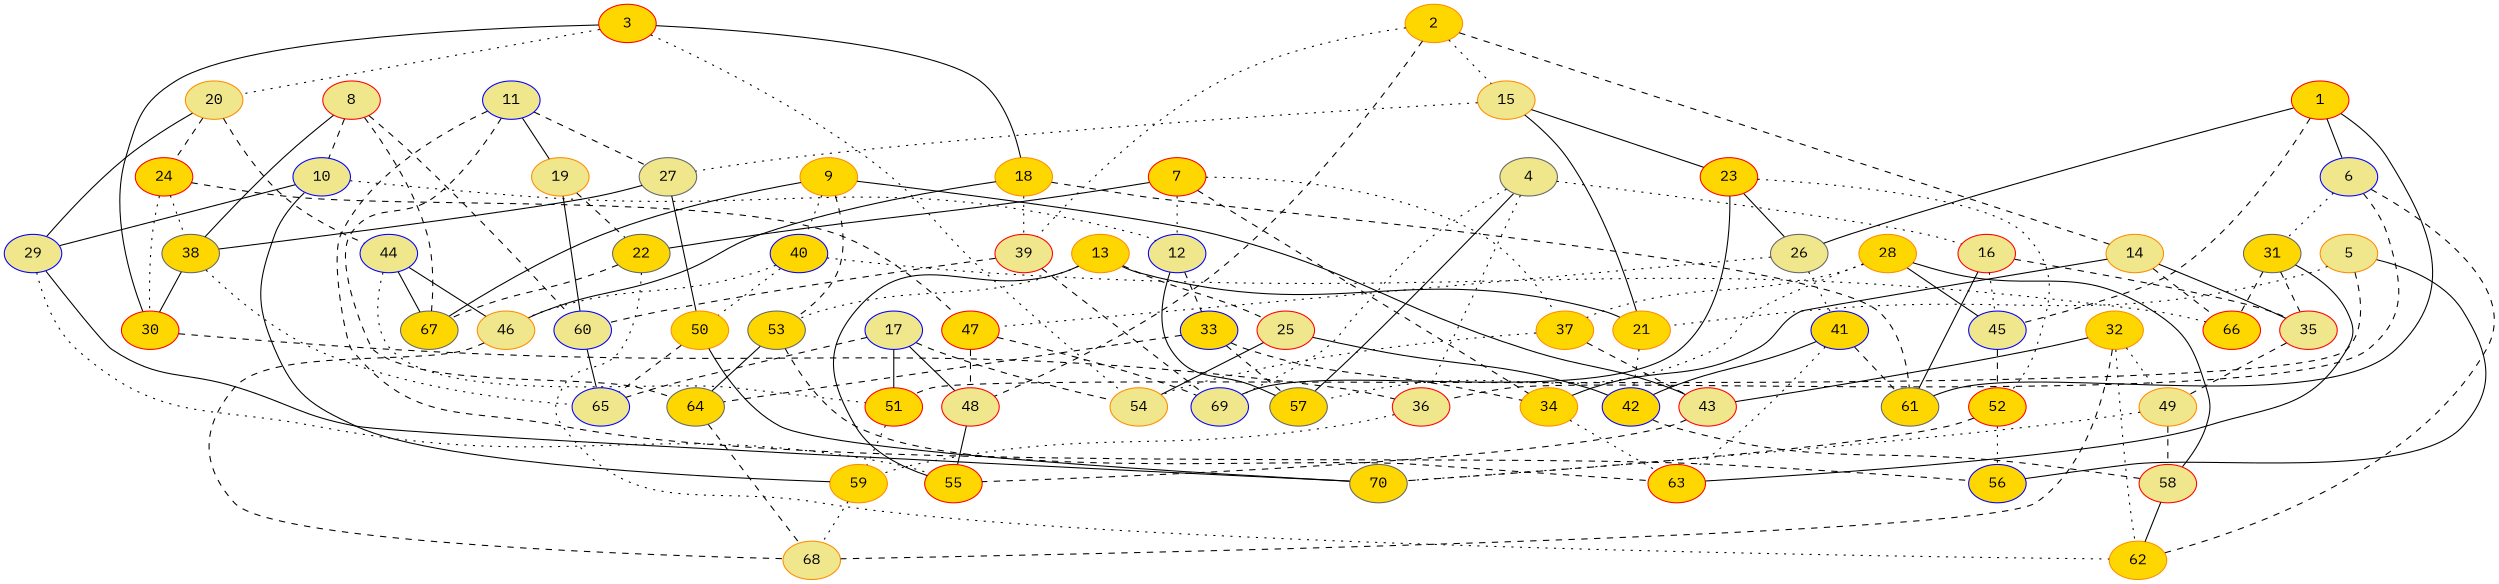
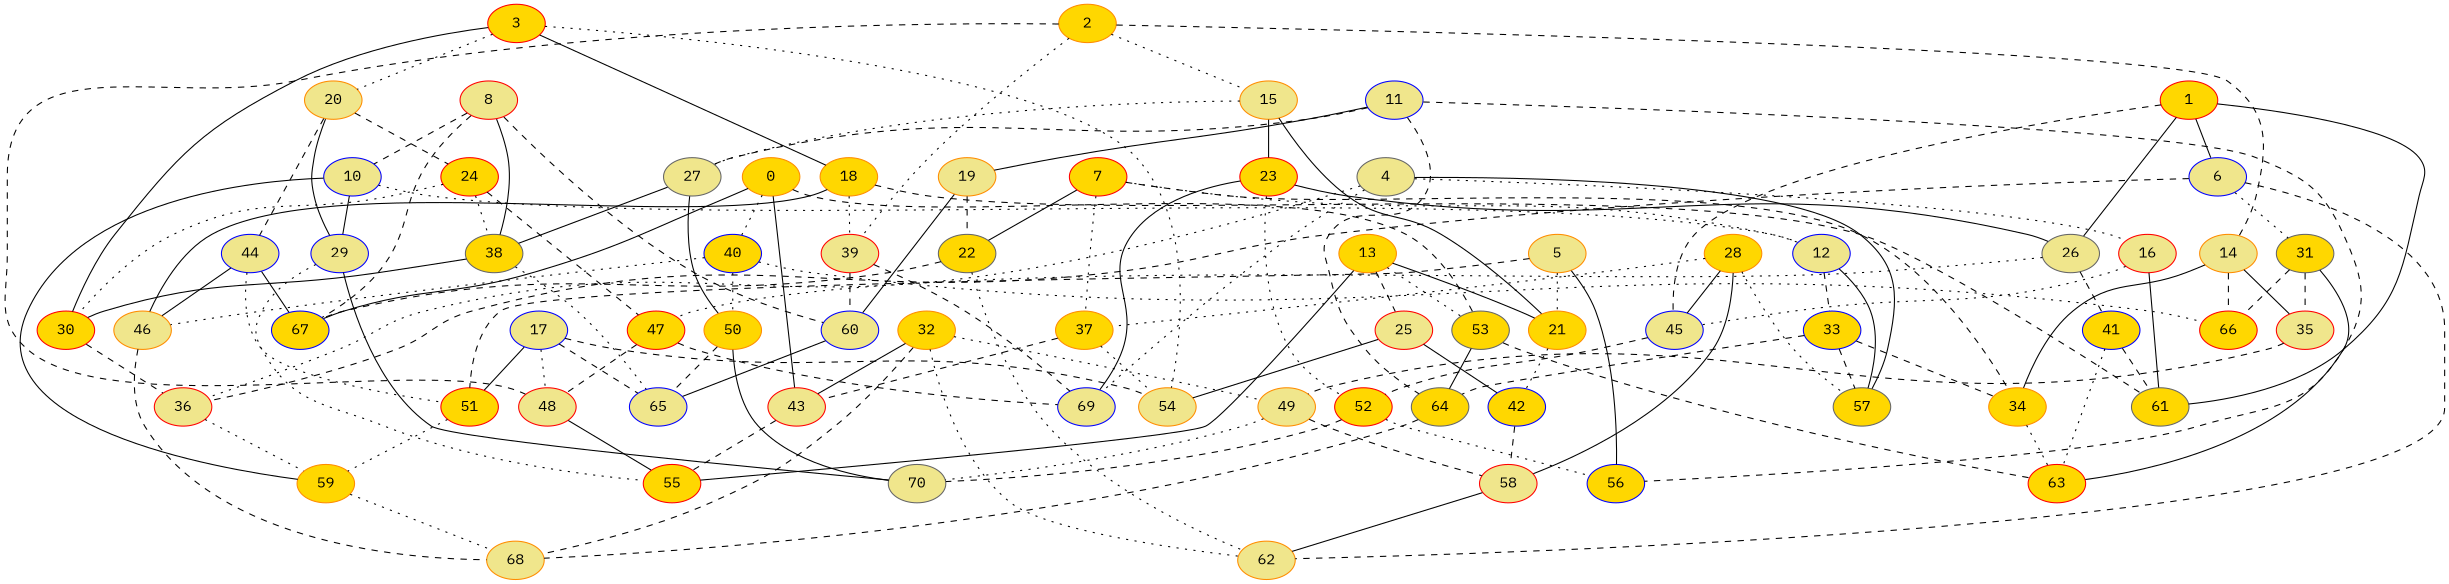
node "9": label "9" -> "0"
edge "16" -- "35": removed
edge "26" -- "41": style dotted -> dashed
node "67": color gray40 -> blue
edge "17" -- "48": style solid -> dotted
edge "41" -- "42": removed
node "70": fillcolor gold -> khaki
node "62": fillcolor gold -> khaki
